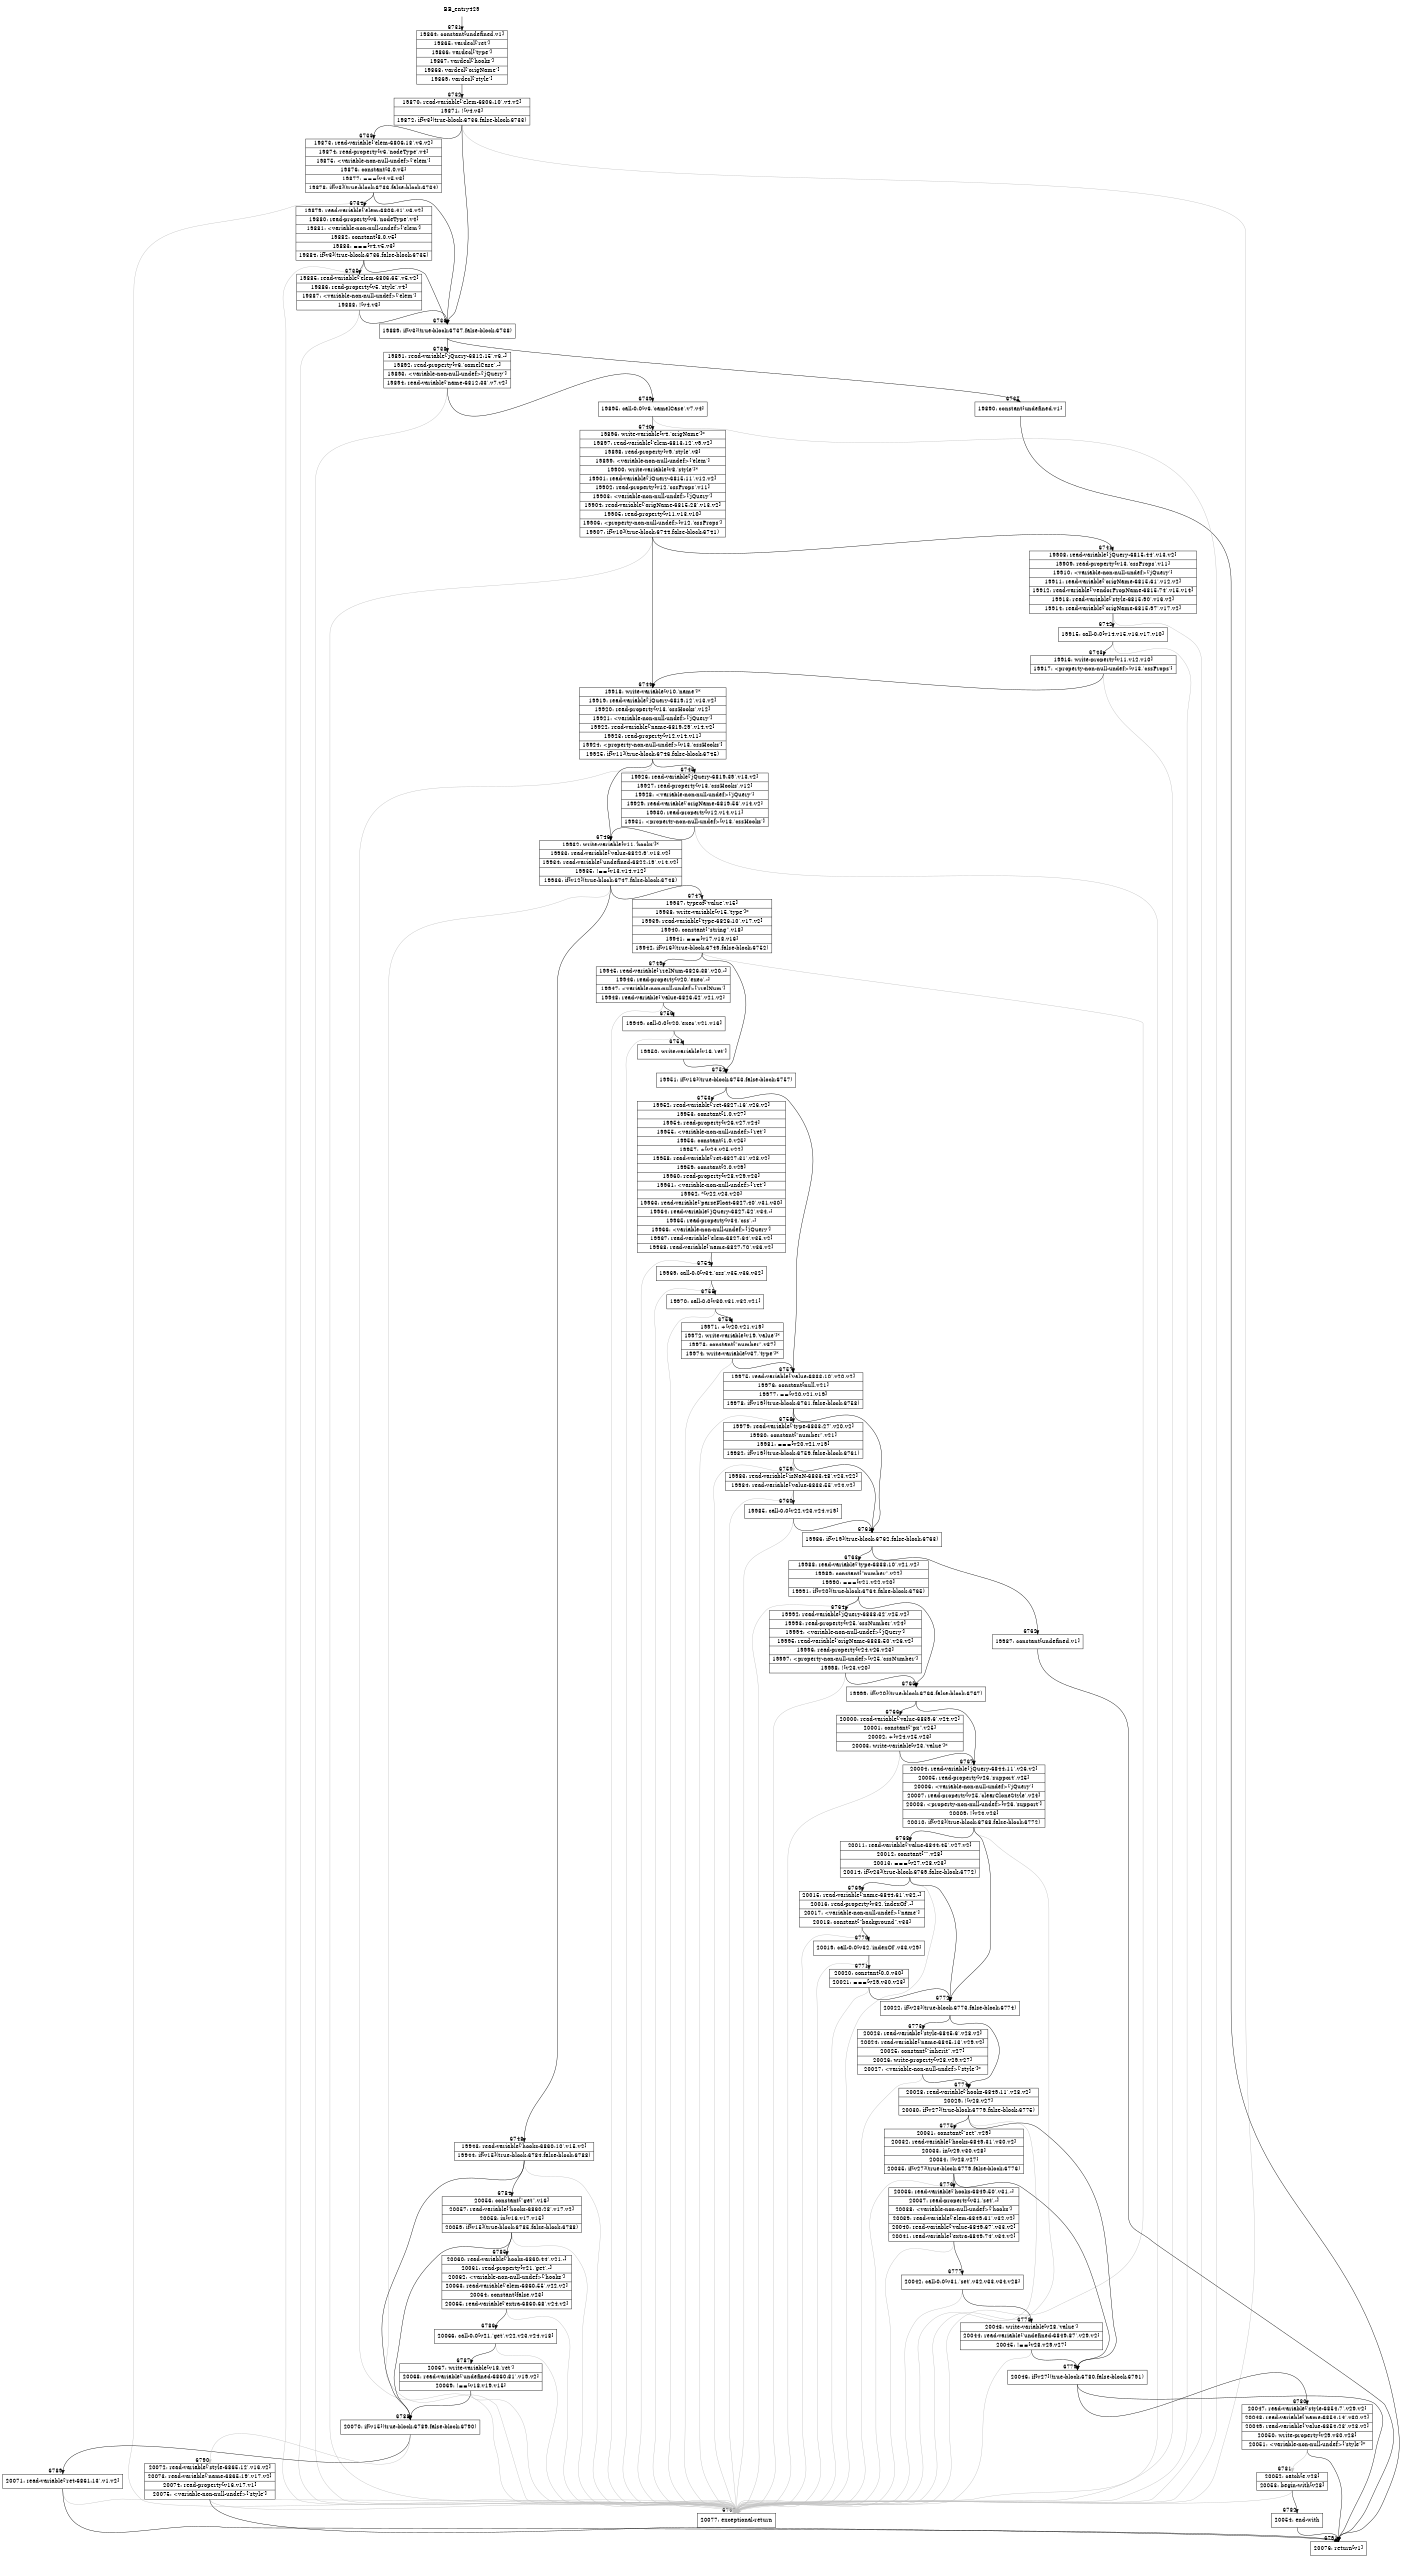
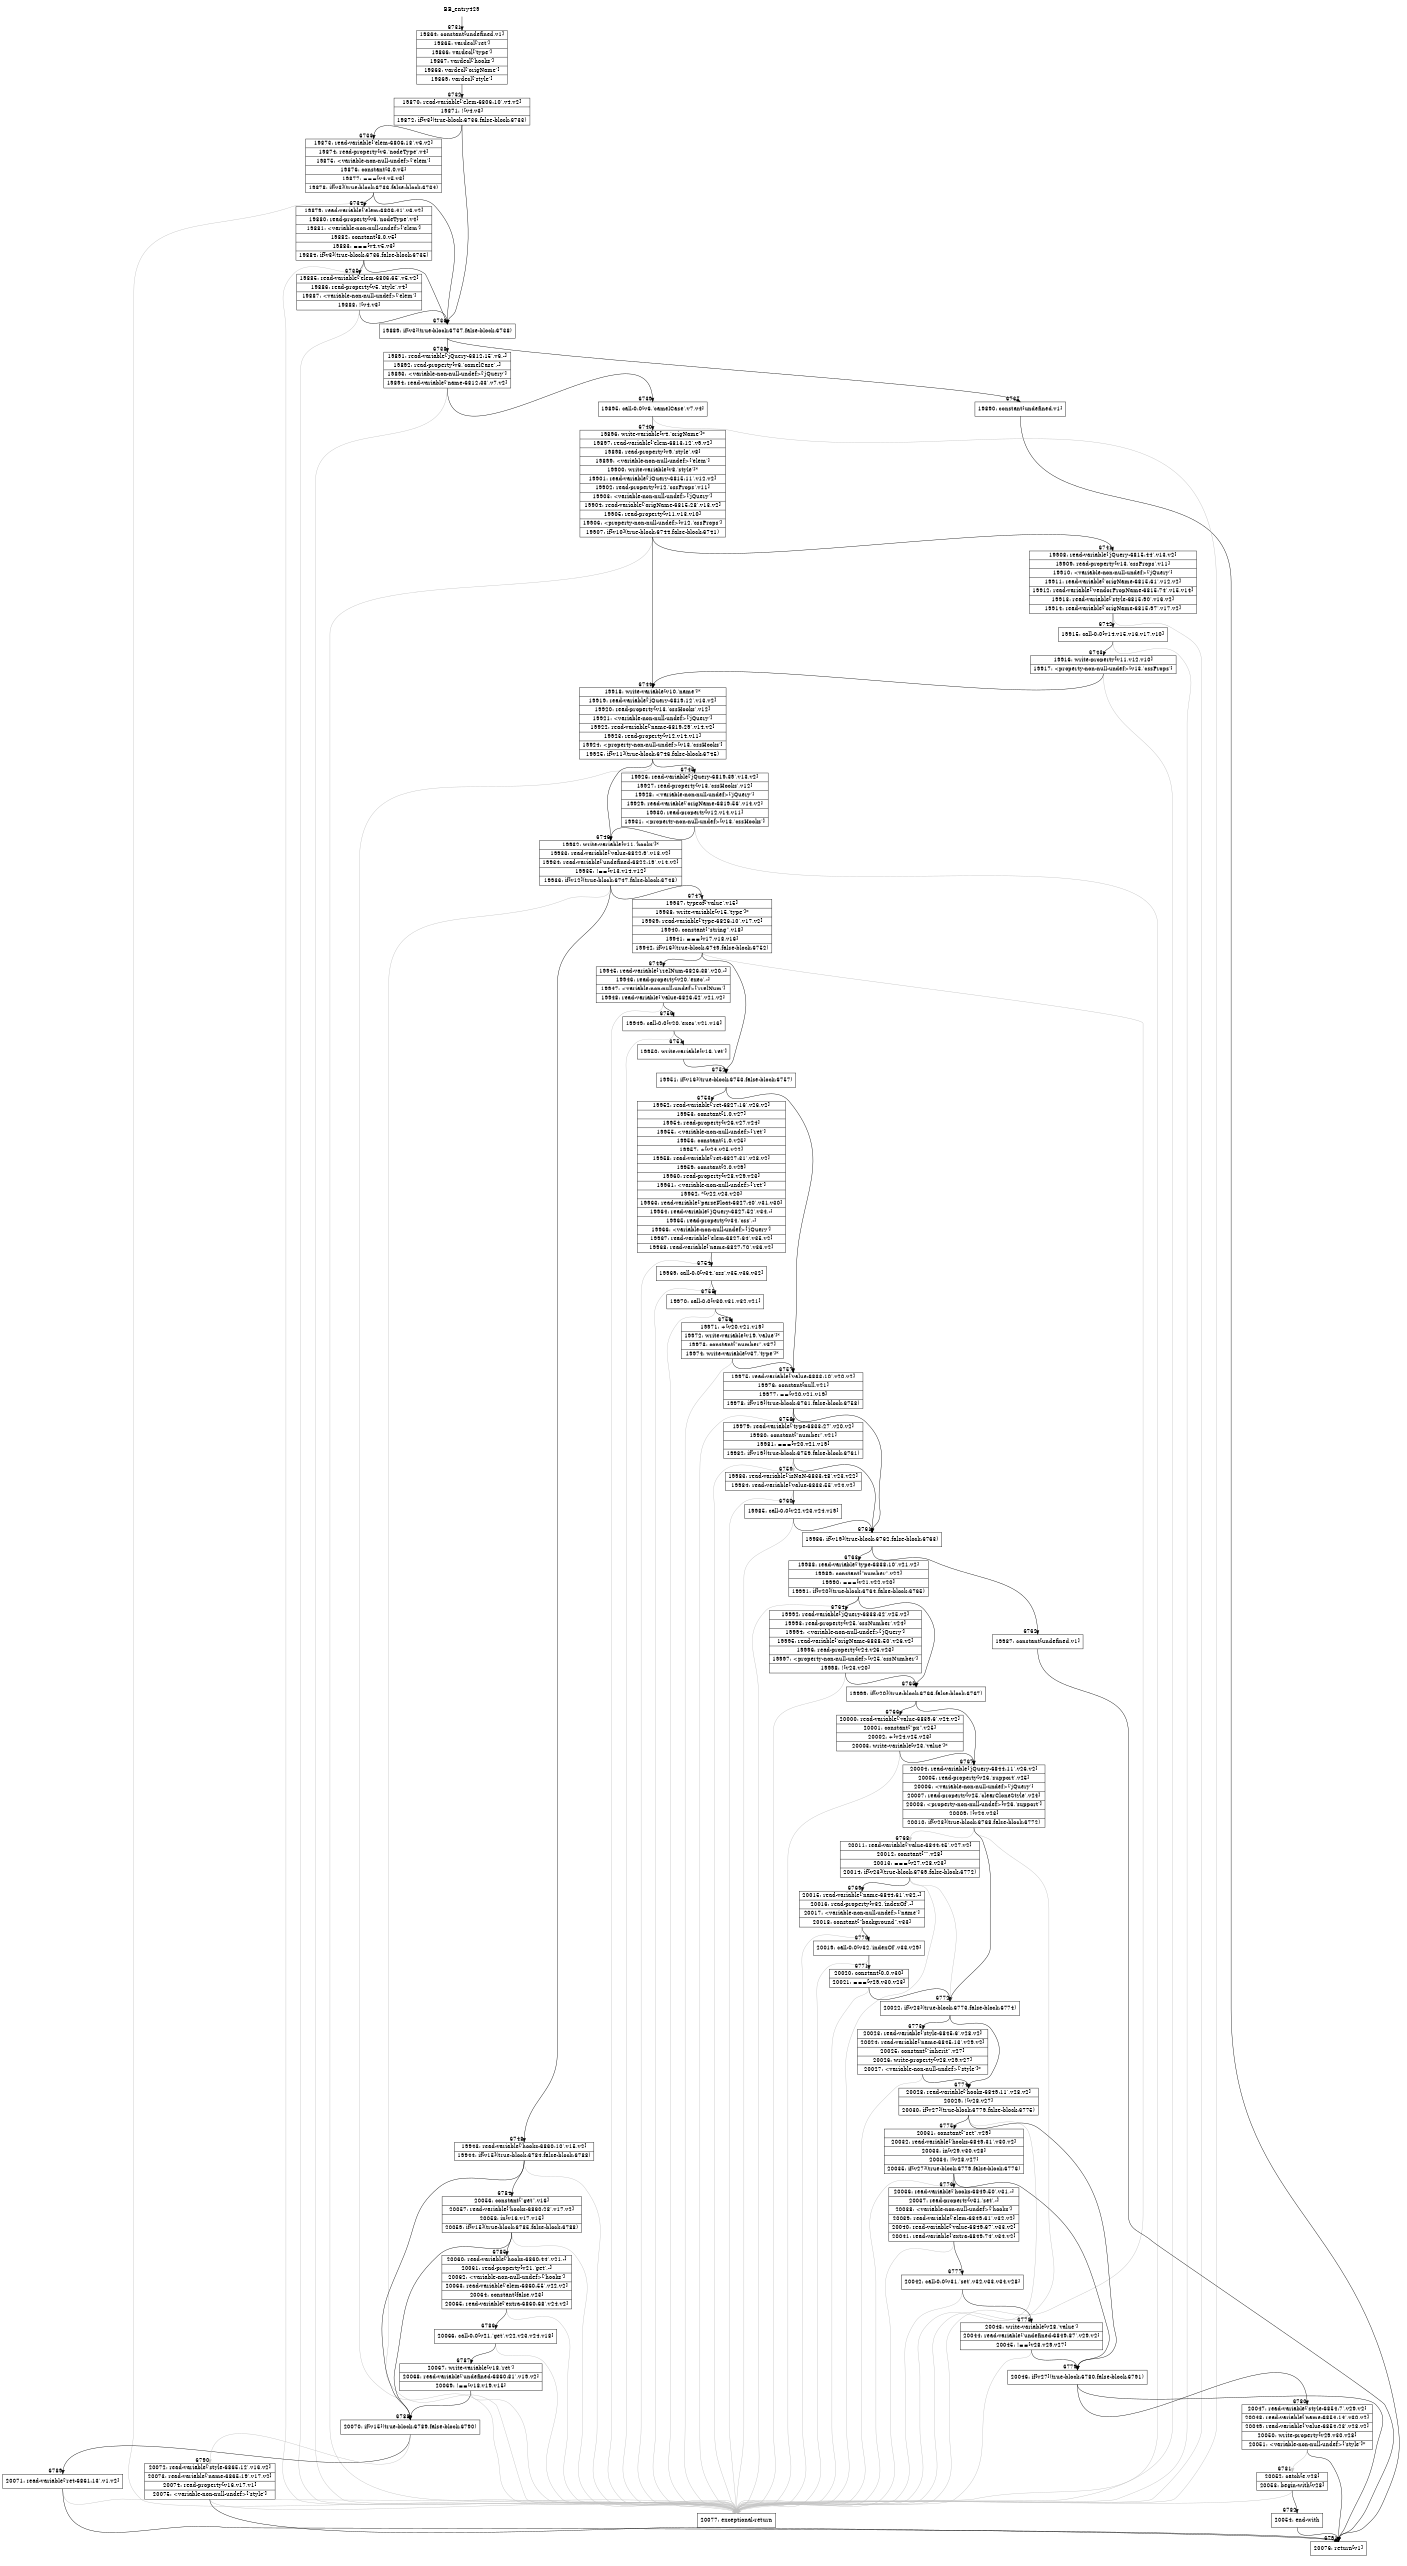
edge "19870: read-variable['elem-6806:10',v4,v2]" -> "20077: exceptional-return": removed
edge "20004: read-variable['jQuery-6844:11',v26,v2]" -> "20011: read-variable['value-6844:45',v27,v2]": color black -> gray
edge "20011: read-variable['value-6844:45',v27,v2]" -> "20022: if[v23](true-block:6773,false-block:6774)": color black -> gray
